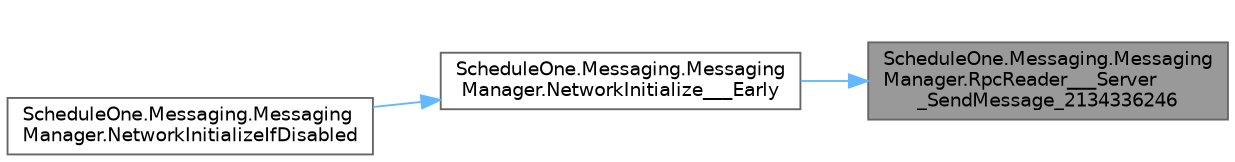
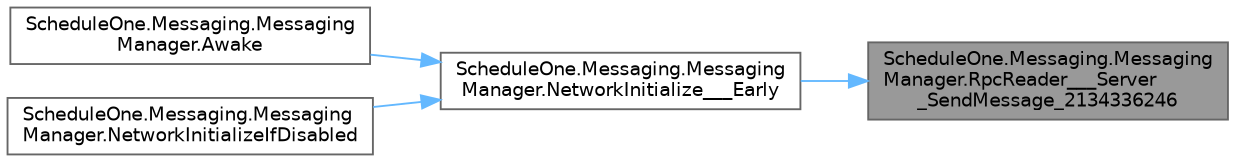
node "ScheduleOne.Messaging.Messaging Manager.Awake": added
